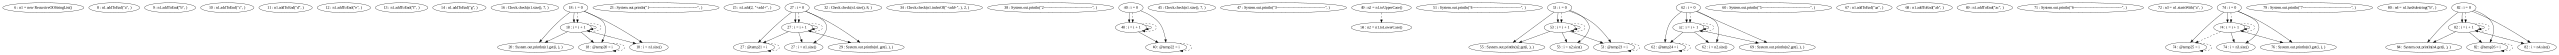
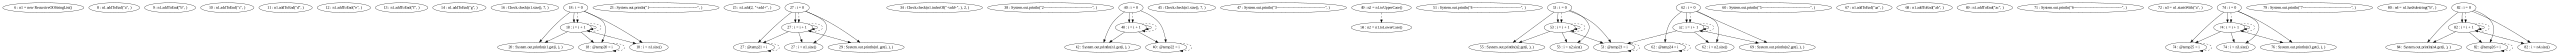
node "32 : Check.check(n1.size(), 8, )": removed
edge "62 : i = i + 1" -> "62 : @temp24 = i": now "62 : i = i + 1" -> "53 : @temp23 = i"
edge "74 : i = i + 1" -> "74 : @temp25 = i": style dashed -> solid
node "42 : System.out.println(n1.get(i, ), )": added
